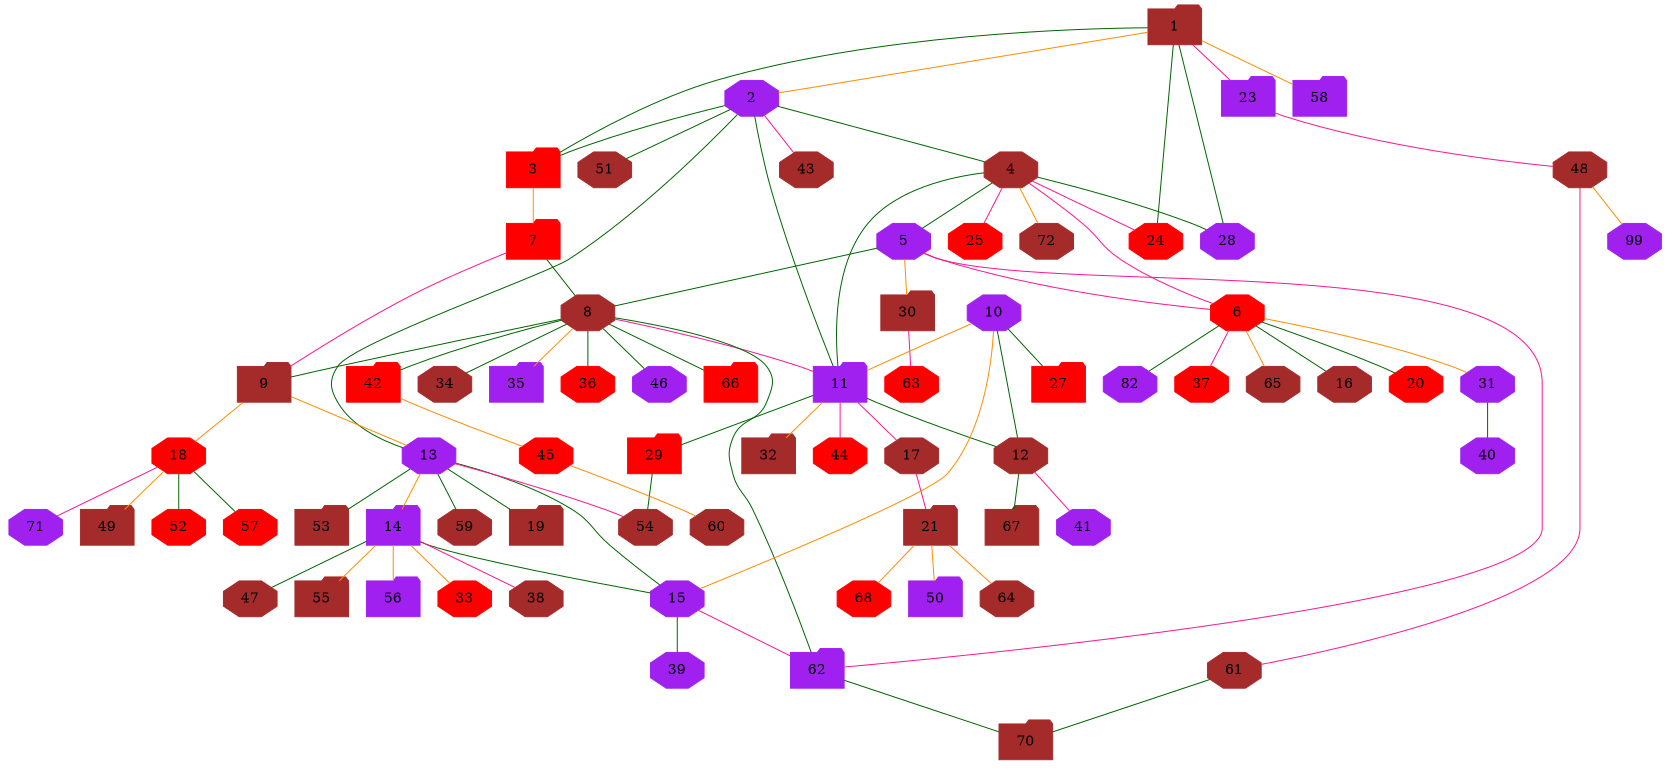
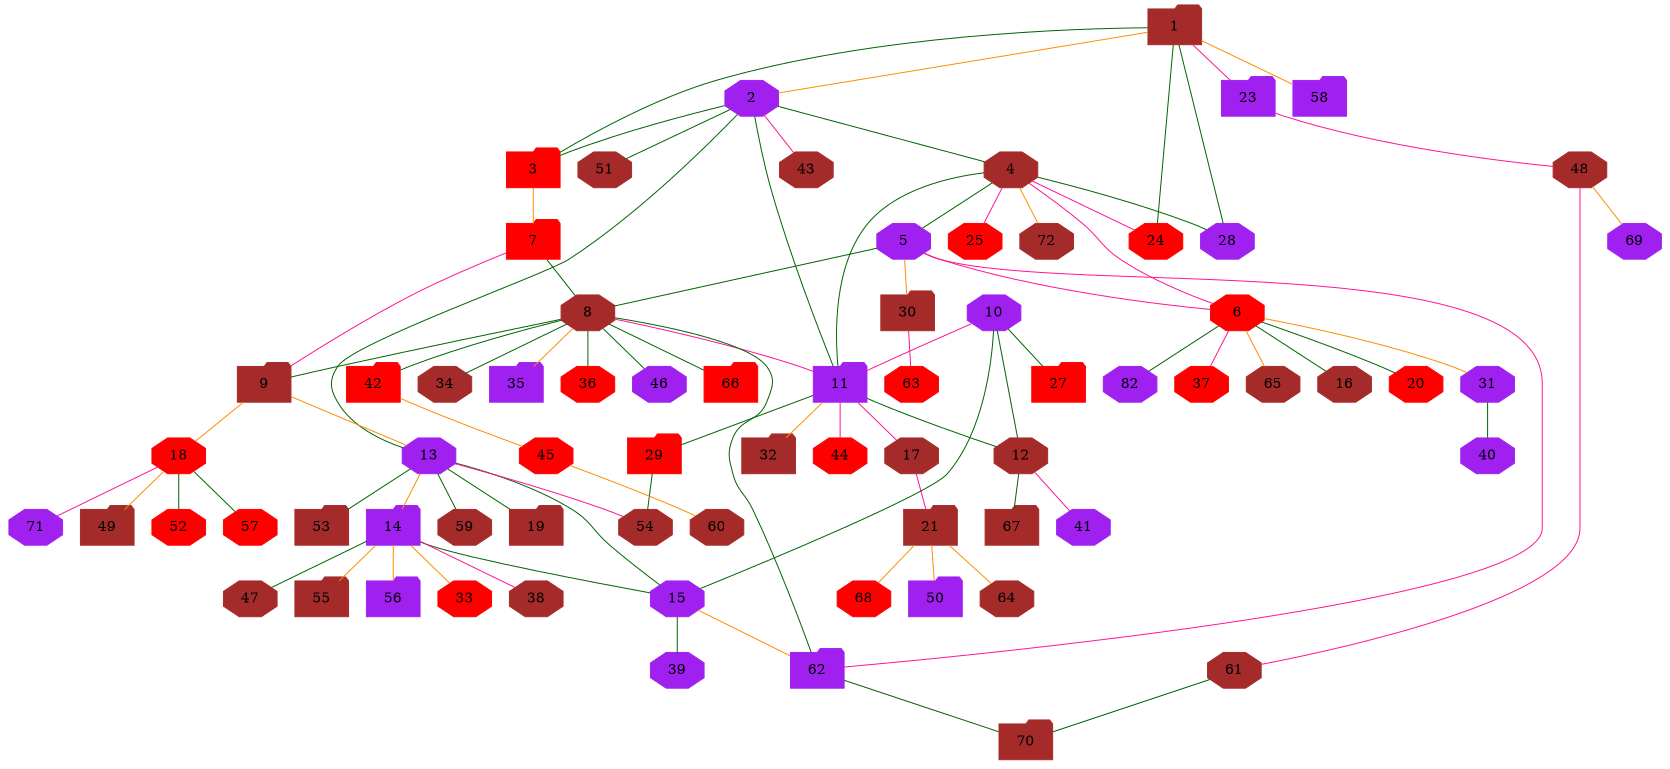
node "99": label "99" -> "69"
edge "10" -- "11": color darkorange -> deeppink
edge "10" -- "15": color darkorange -> darkgreen
edge "15" -- "62": color deeppink -> darkorange
